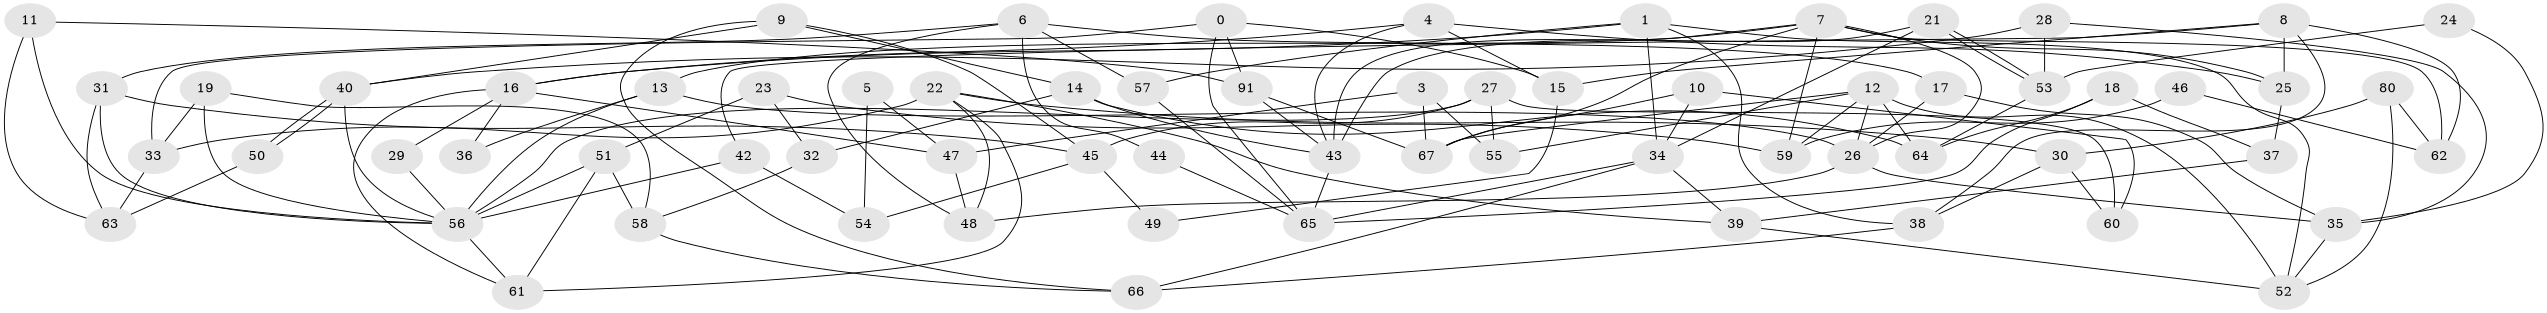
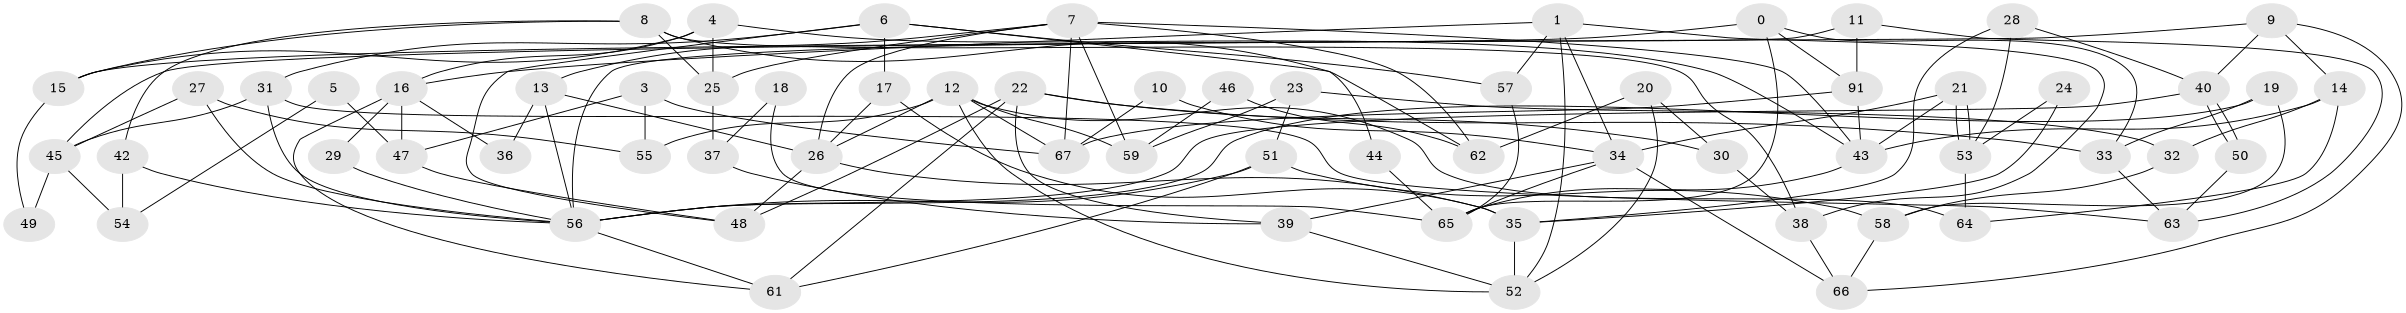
node "80": label "80" -> "20"
edge "18" -- "64": removed
node "60": removed
